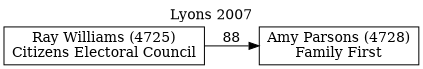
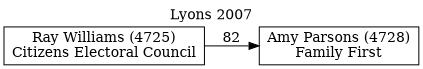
edge "Ray Williams (4725) Citizens Electoral Council" -> "Amy Parsons (4728) Family First": label "88" -> "82"
